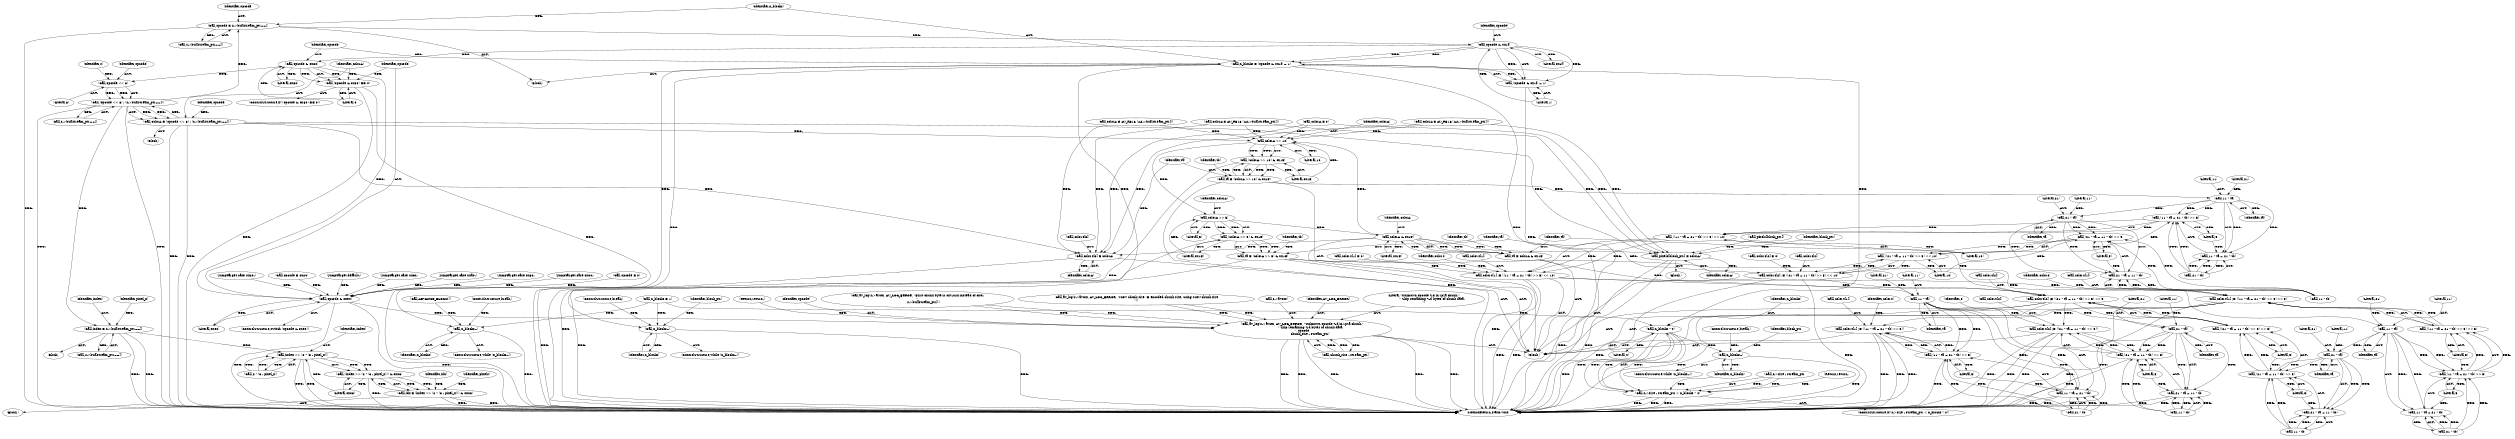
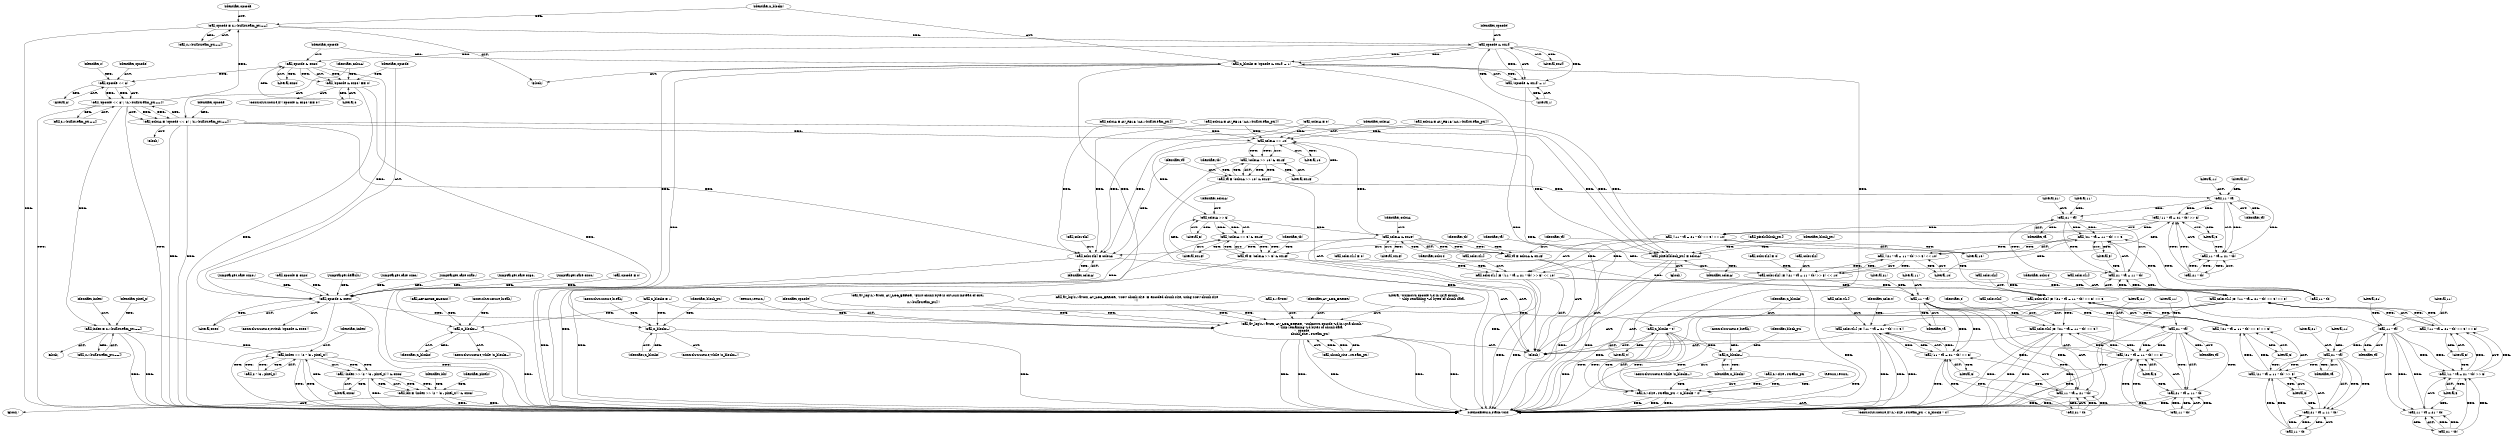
edge "(Call,opcode << 8)" -> "(Literal,8)": added, label "CFG:"
edge "(Call,ta = (colorA >> 5) & 0x1F)" -> "(Call,color4[1] |= ((11 * ta + 21 * tb) >> 5) << 10)": now "(Call,ta = (colorA >> 5) & 0x1F)" -> "(Call,(colorA >> 5) & 0x1F)"
edge "(Call,color4[1] |= ((11 * ta + 21 * tb) >> 5) << 5)" -> "(Call,color4[1] |= ((11 * ta + 21 * tb) >> 5))": label "DDG: " -> "AST: "
